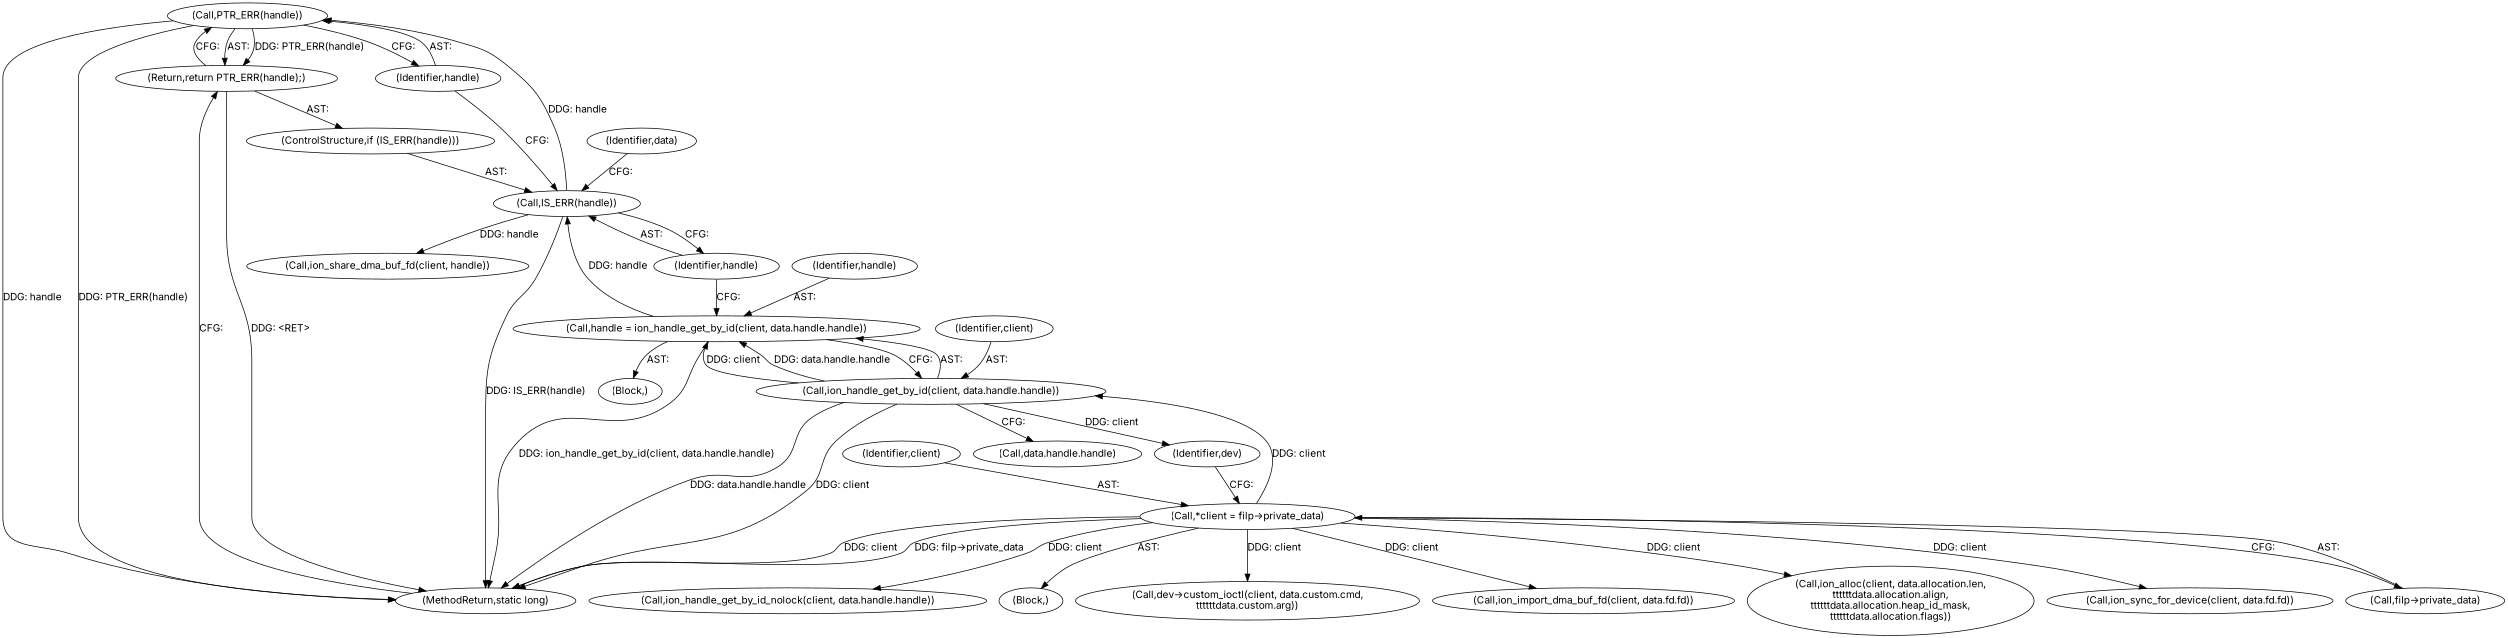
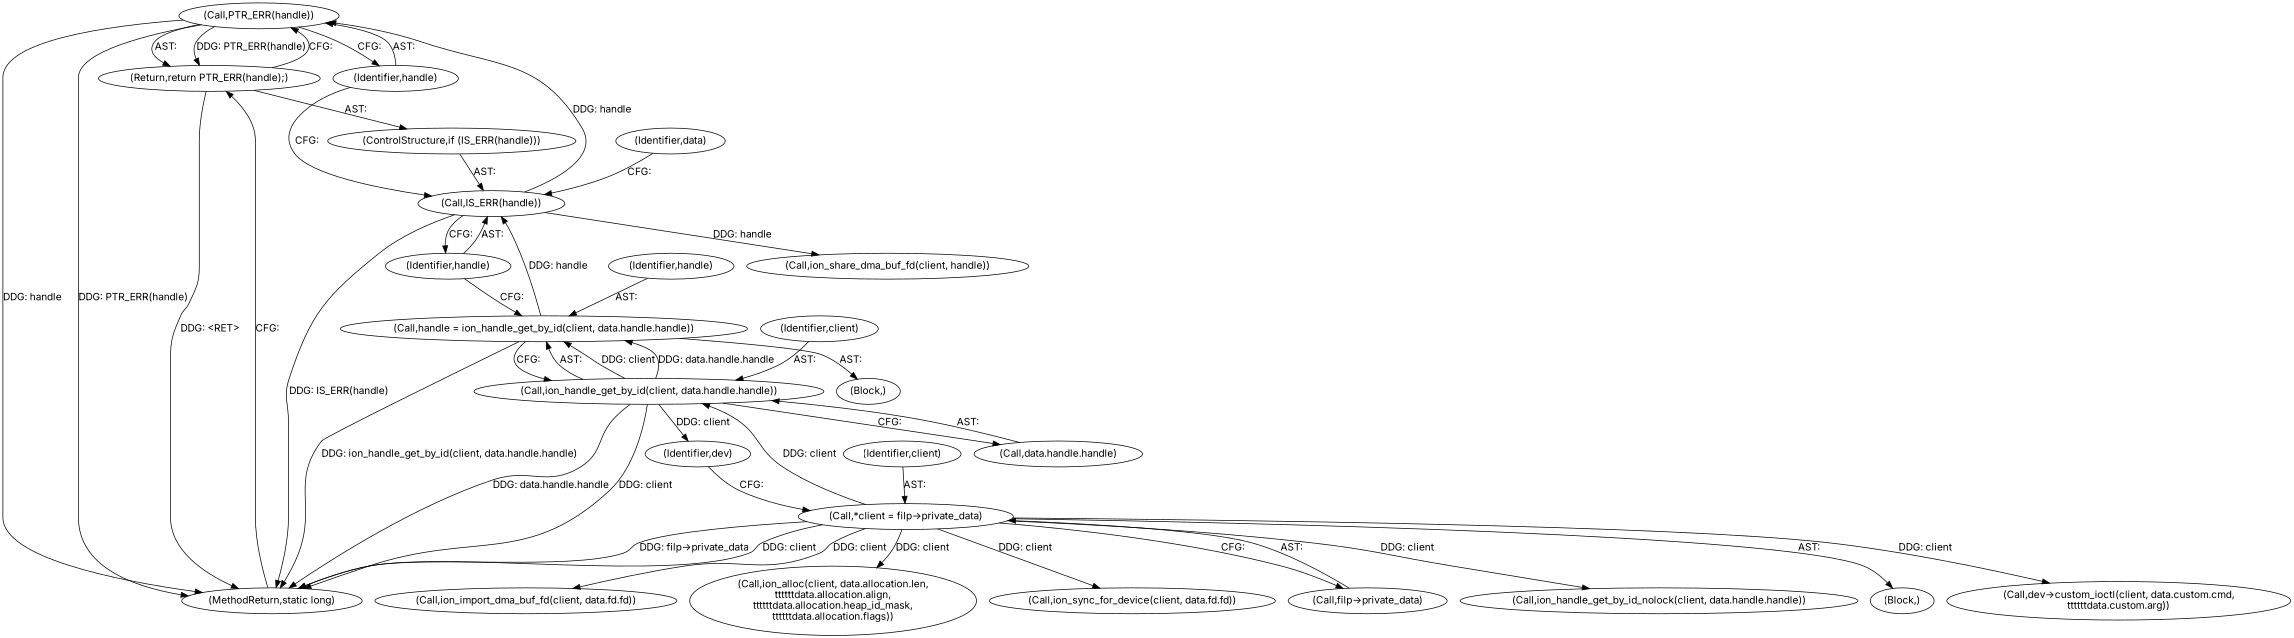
edge "(Call,data.handle.handle)" -> "(Call,ion_handle_get_by_id(client, data.handle.handle))": added, label "AST:"
